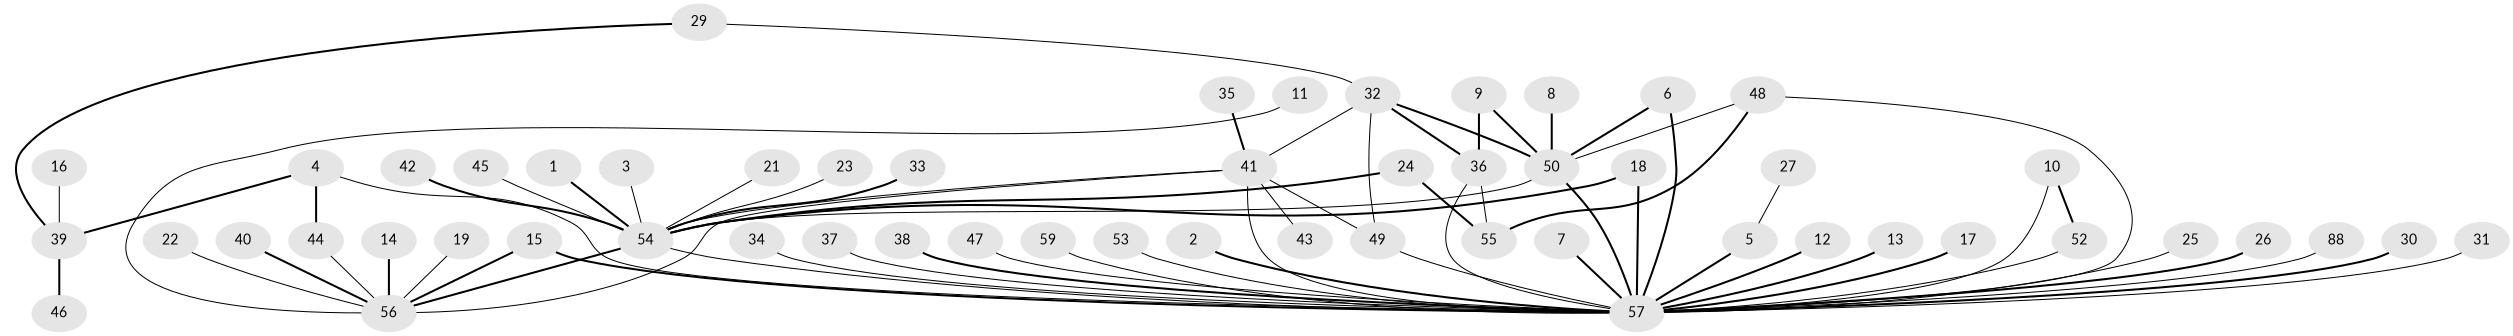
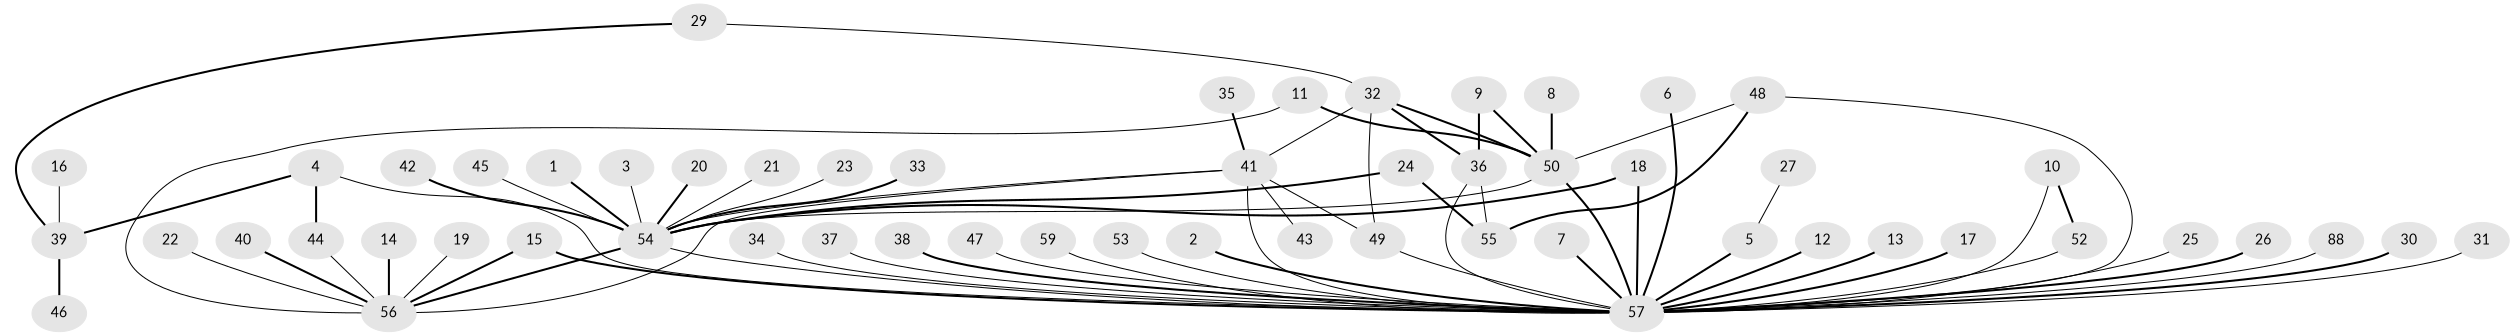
edge "6" -- "50": now "11" -- "50"
node "20": added
